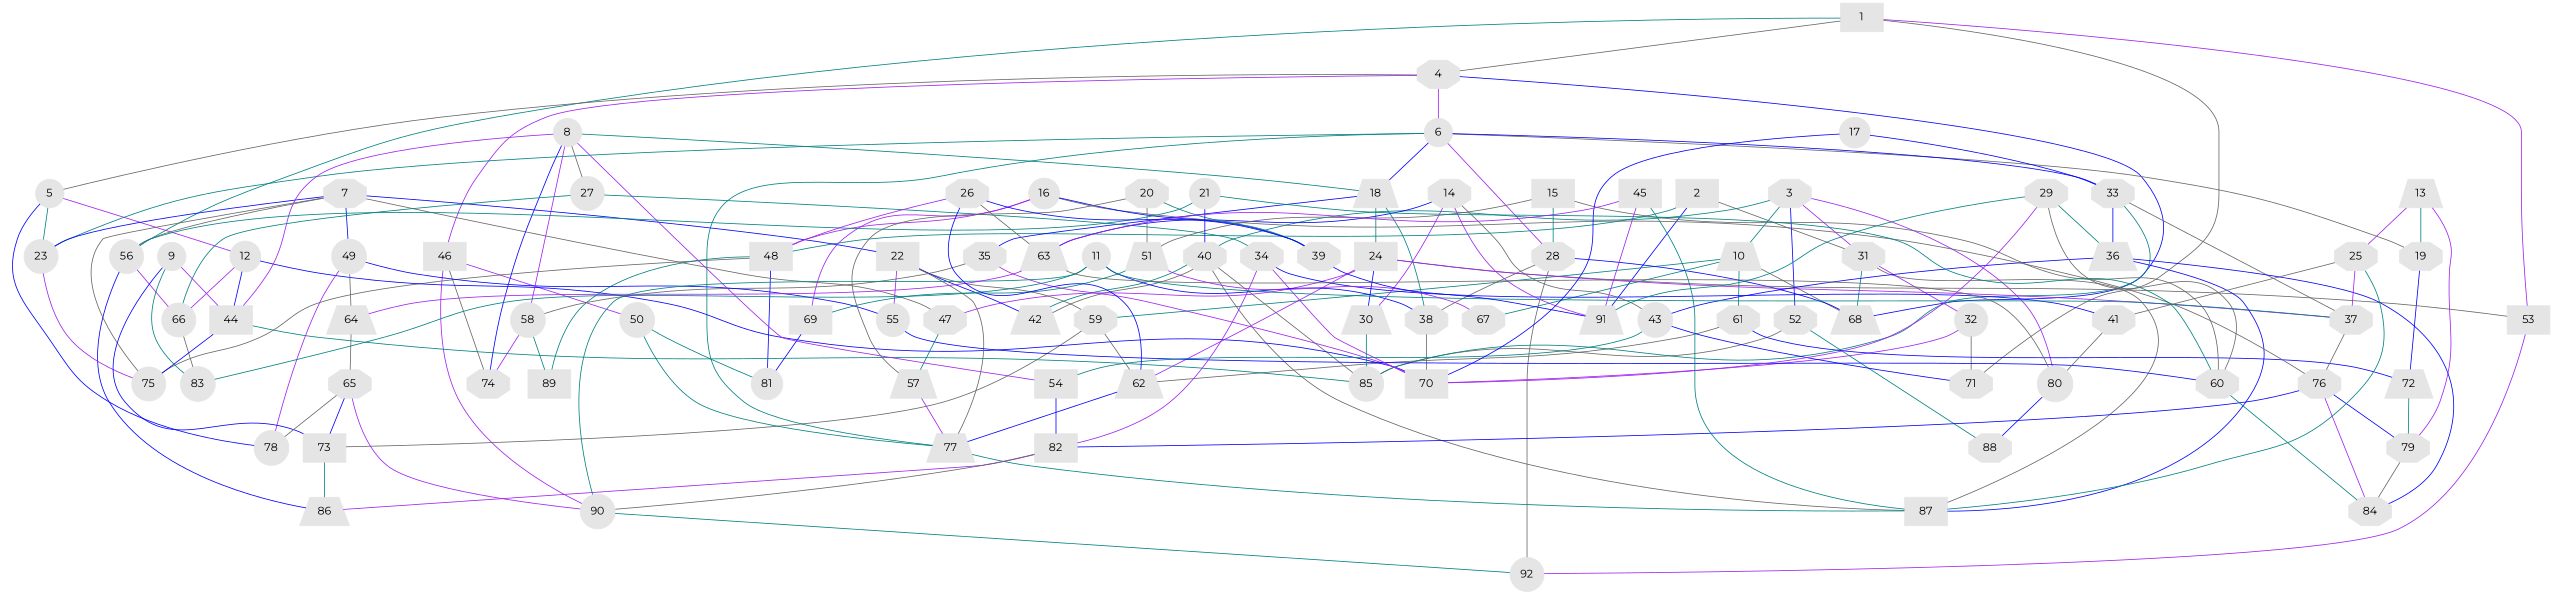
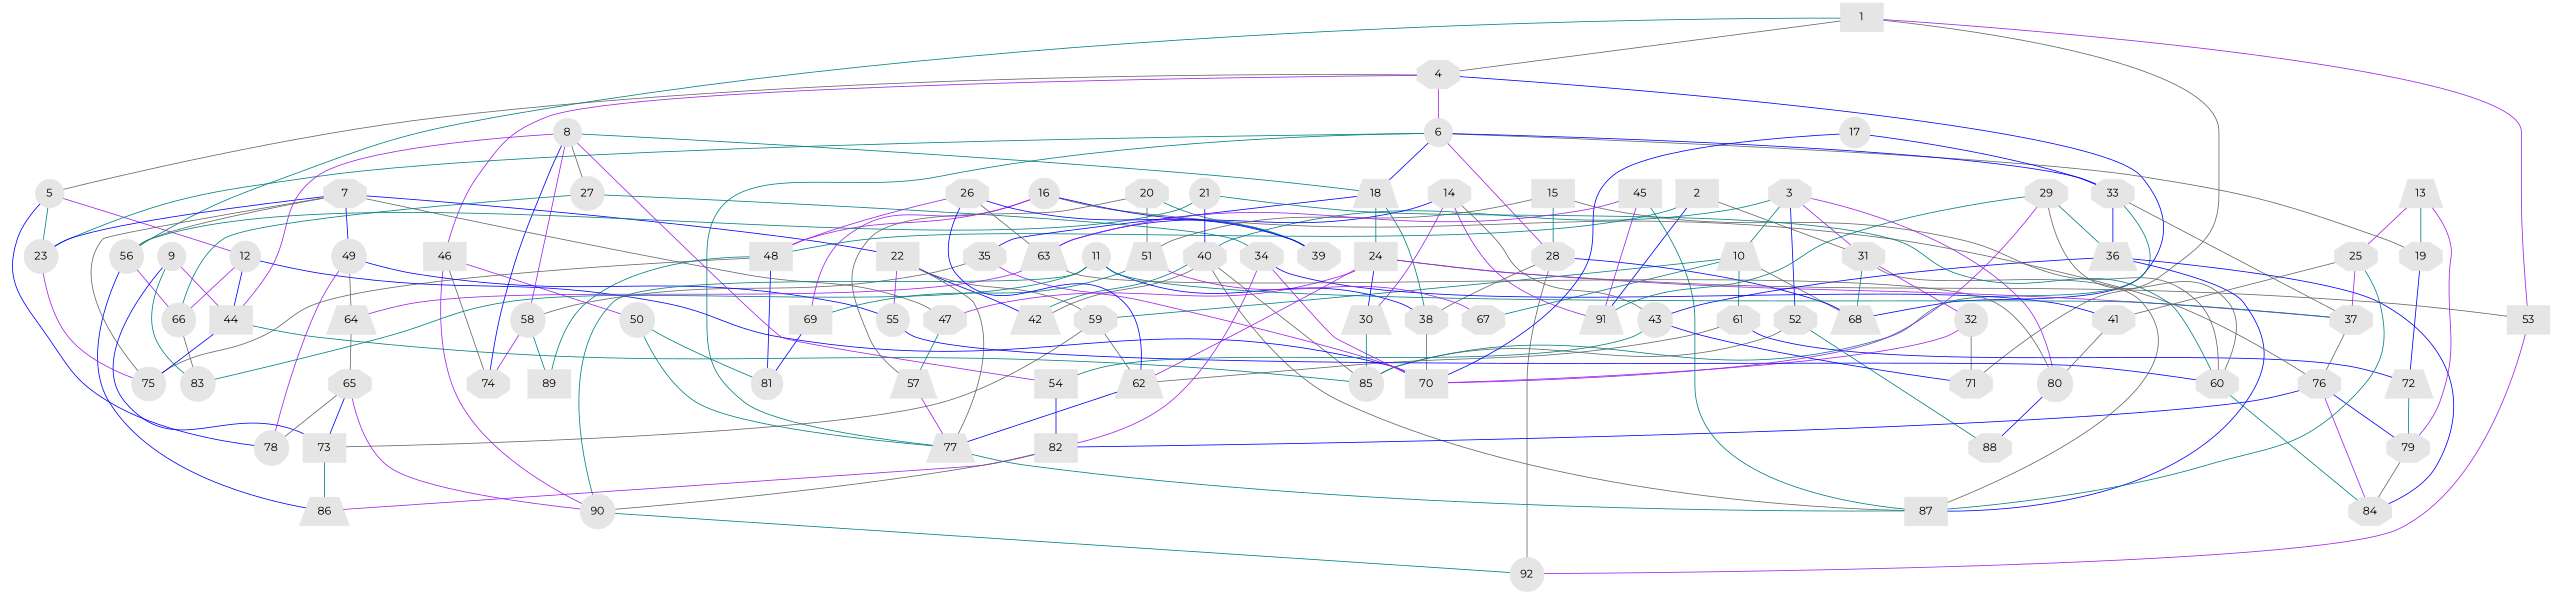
edge "39" -- "91": removed
